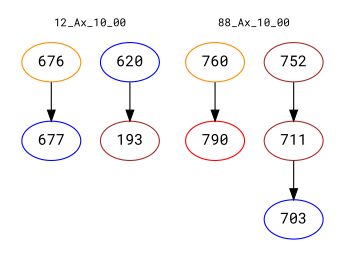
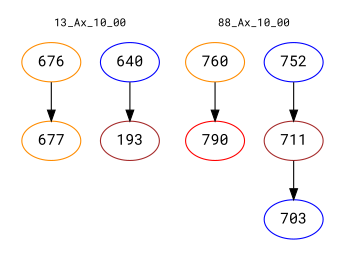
cluster "12_Ax_10_00": label "12_Ax_10_00" -> "13_Ax_10_00"
node "620": label "620" -> "640"
node "752": color brown -> blue
node "677": color blue -> darkorange
